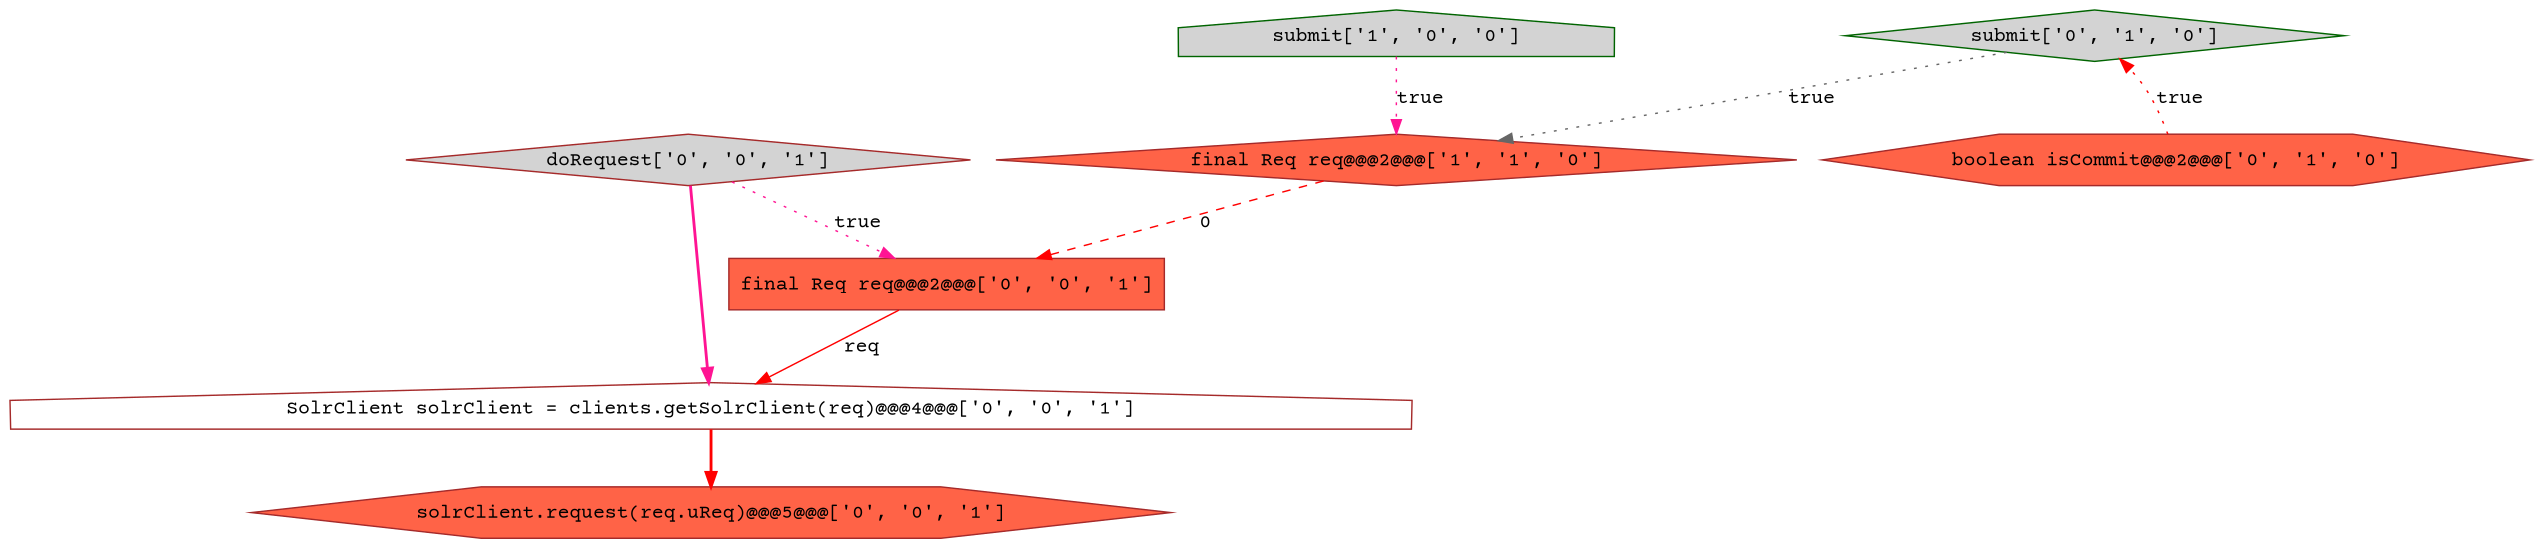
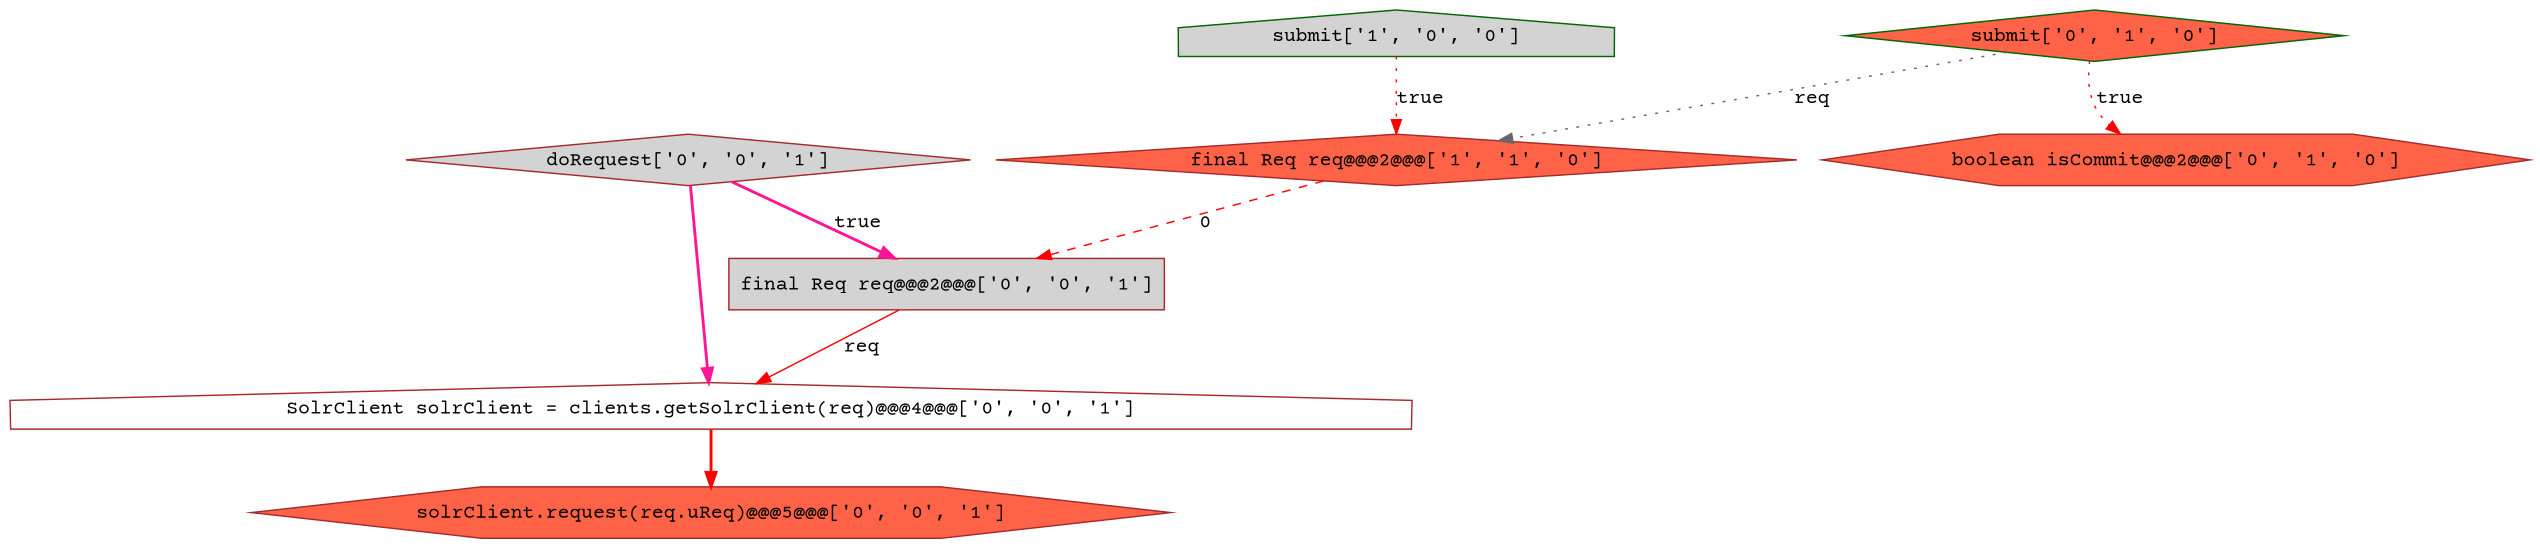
node "submit['0', '1', '0']": fillcolor lightgray -> tomato
edge "submit['1', '0', '0']" -> "final Req req@@@2@@@['1', '1', '0']": color deeppink -> red
edge "submit['0', '1', '0']" -> "final Req req@@@2@@@['1', '1', '0']": label "true" -> "req"
edge "boolean isCommit@@@2@@@['0', '1', '0']" -> "submit['0', '1', '0']": reversed
edge "doRequest['0', '0', '1']" -> "final Req req@@@2@@@['0', '0', '1']": style dotted -> bold
node "final Req req@@@2@@@['0', '0', '1']": fillcolor tomato -> lightgray
